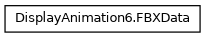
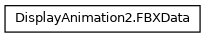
node "DisplayAnimation6.FBXData": label "DisplayAnimation6.FBXData" -> "DisplayAnimation2.FBXData"
